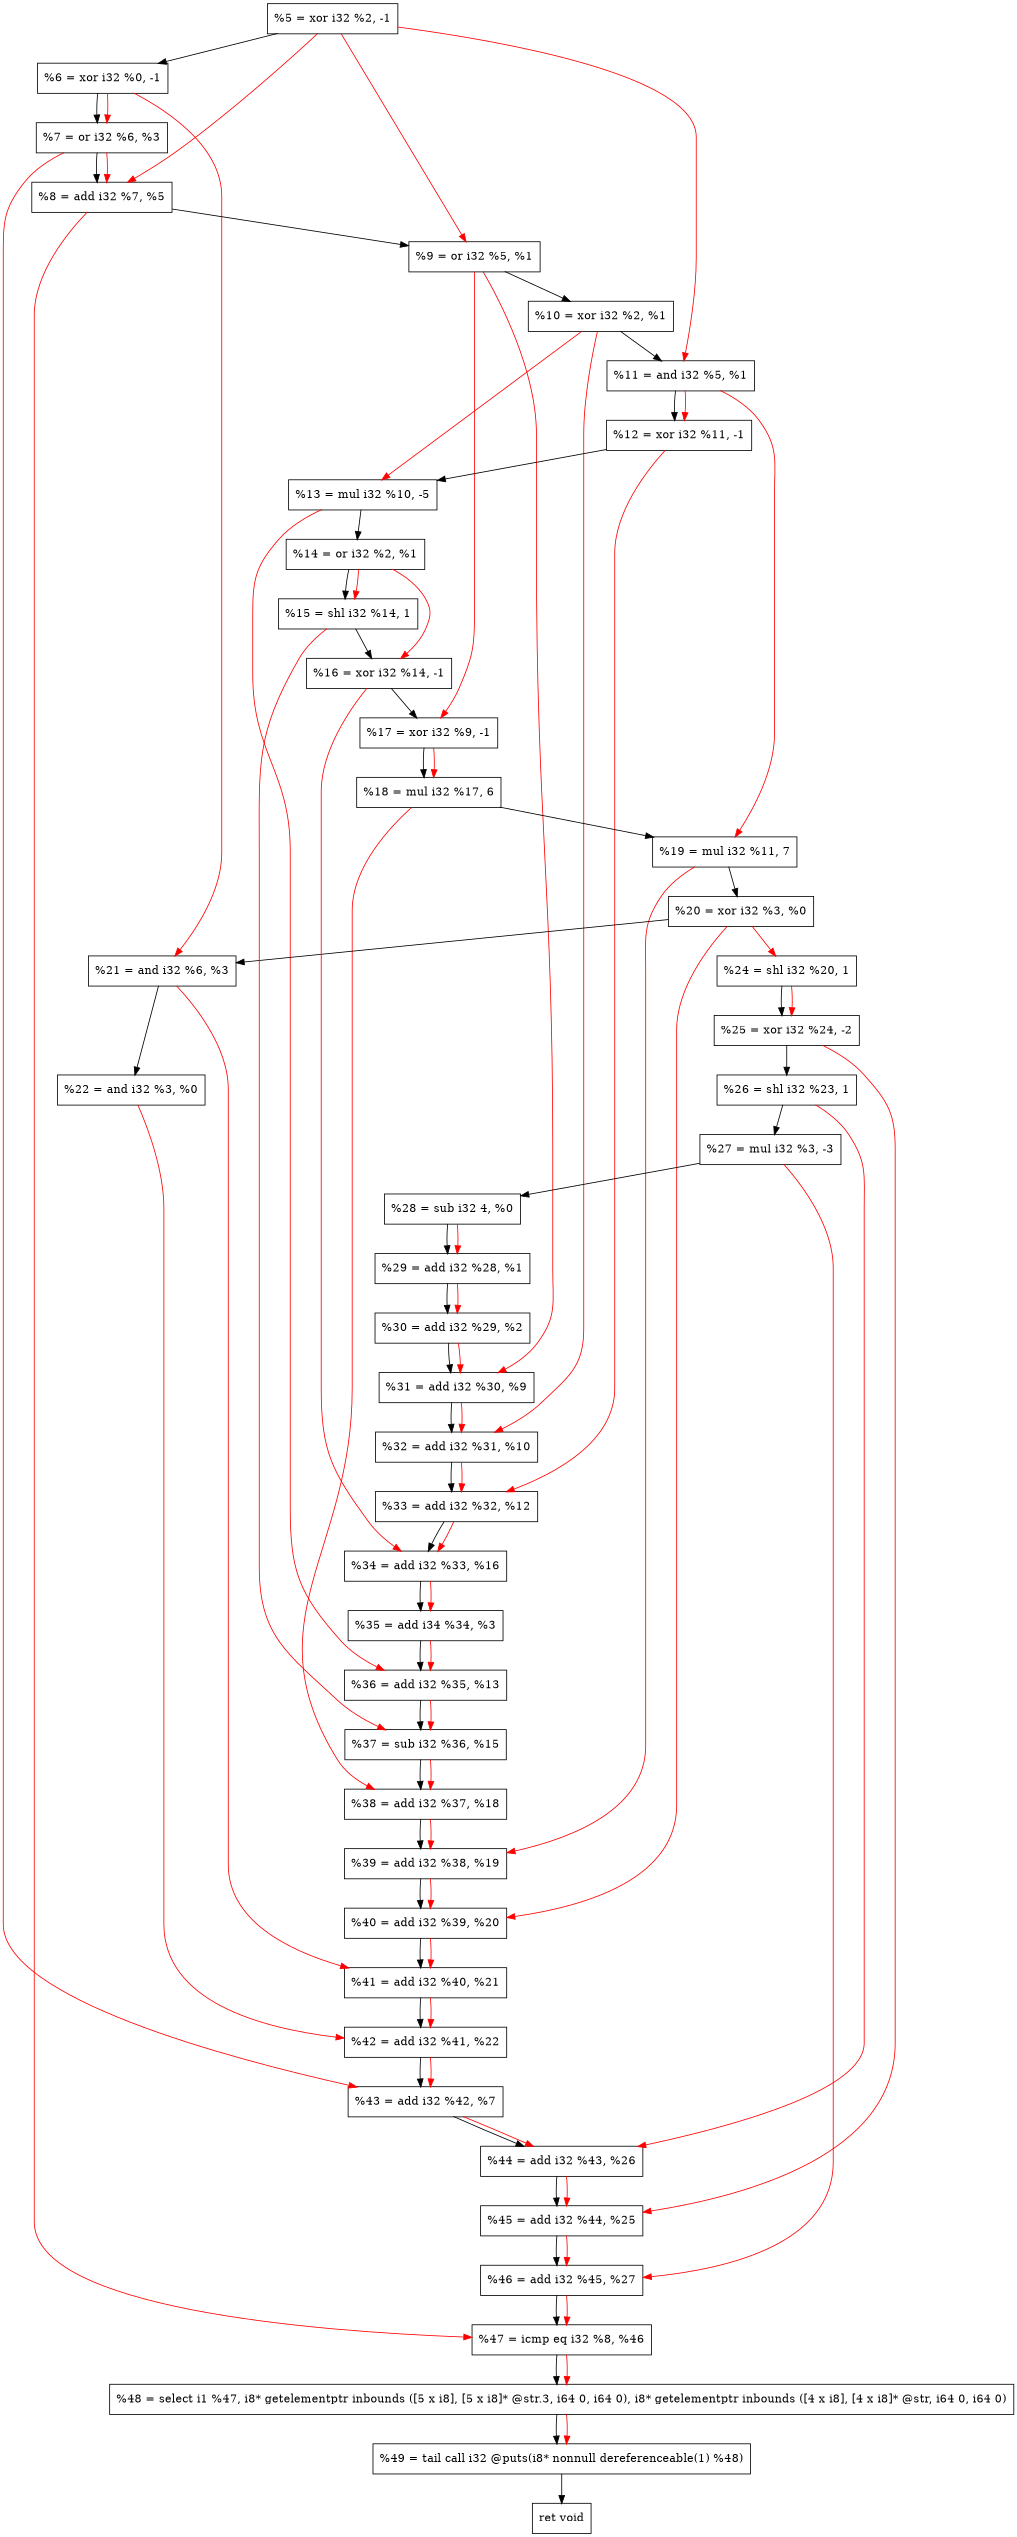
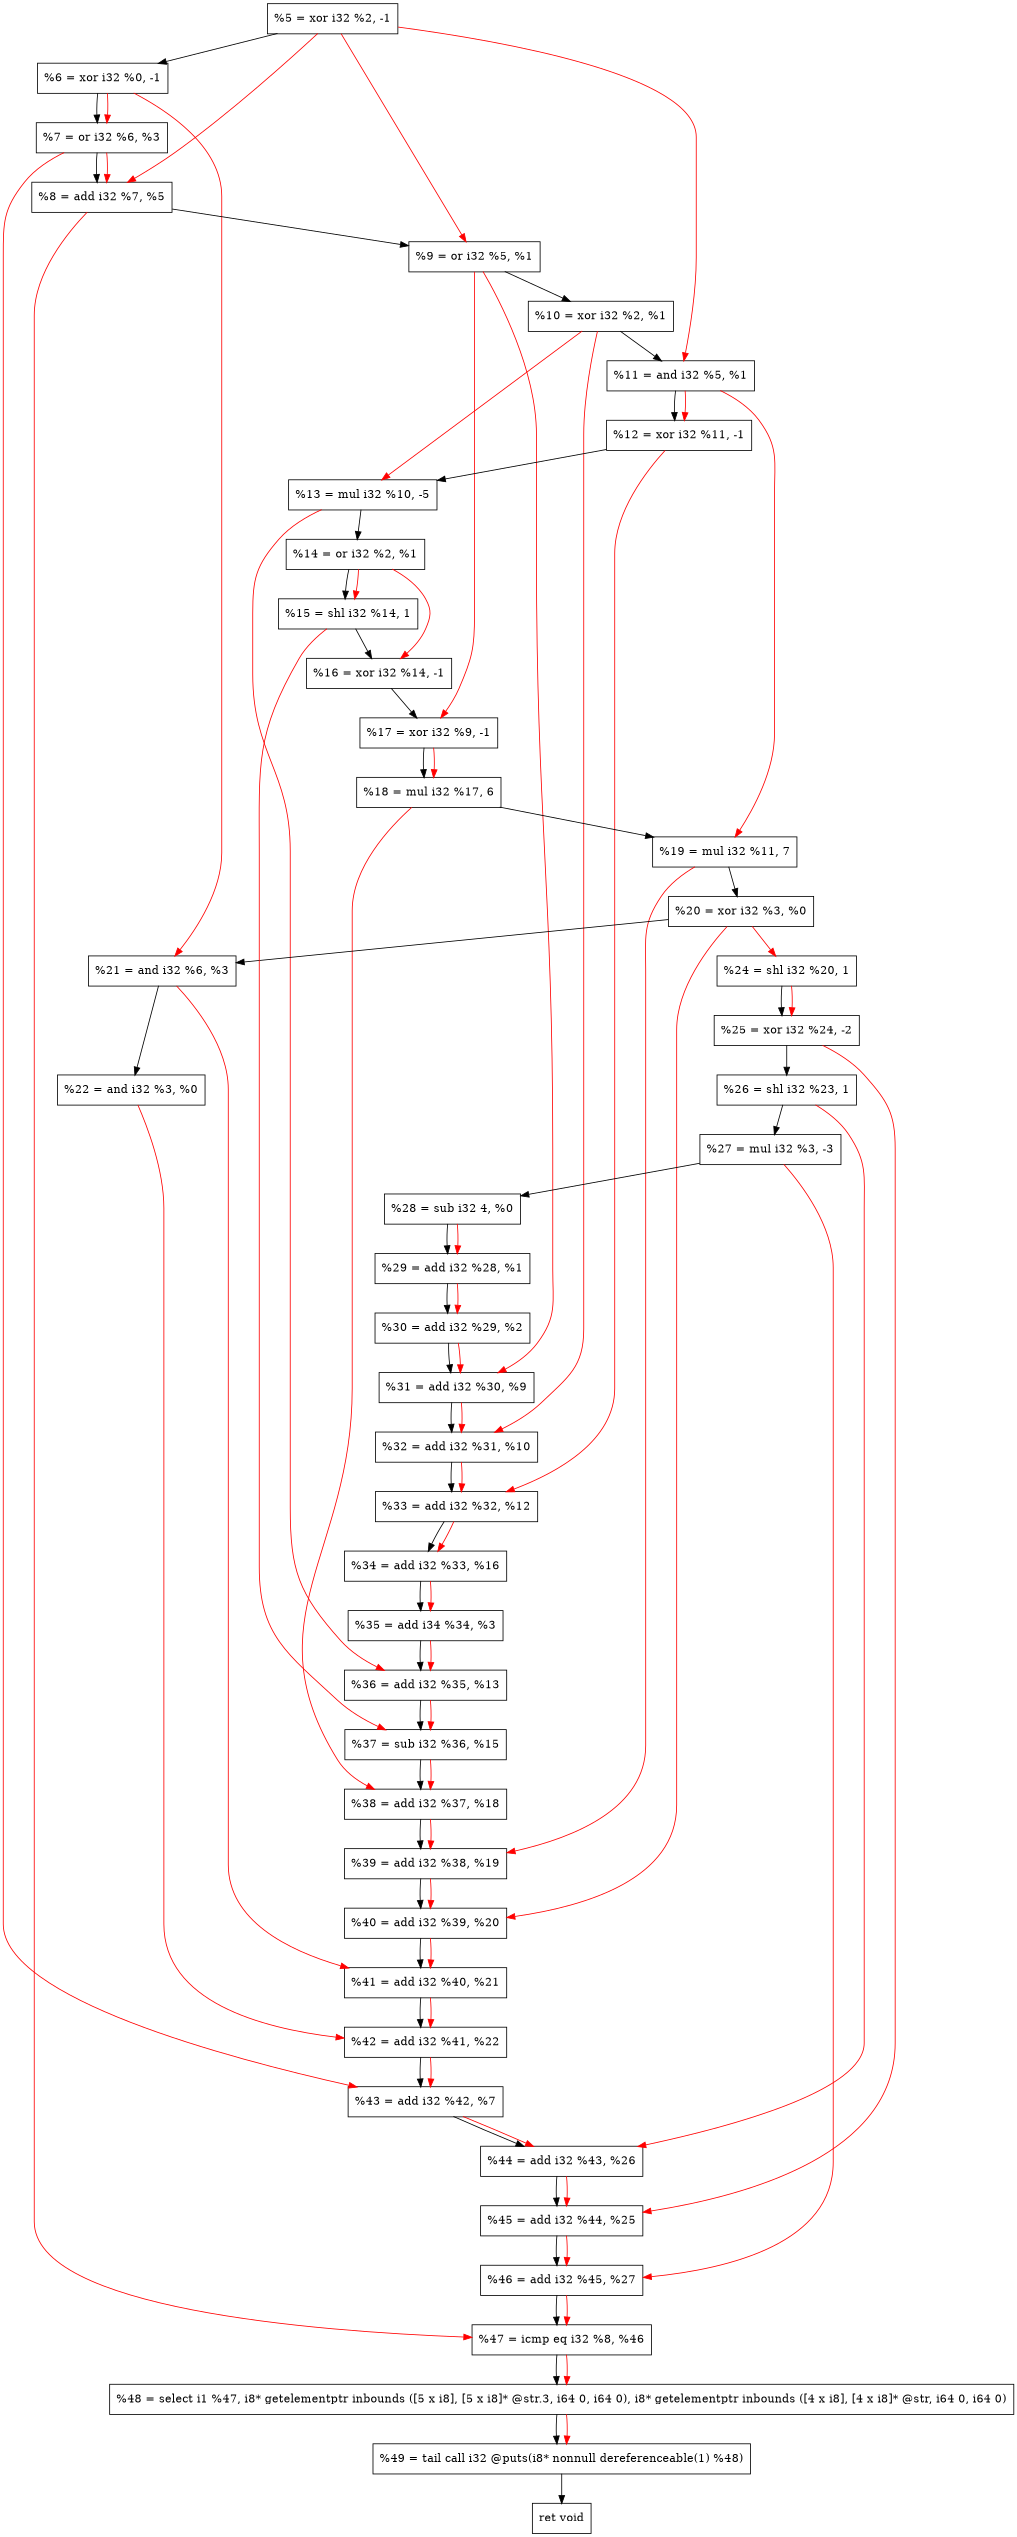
edge "%16 = xor i32 %14, -1" -> "%34 = add i32 %33, %16": removed
